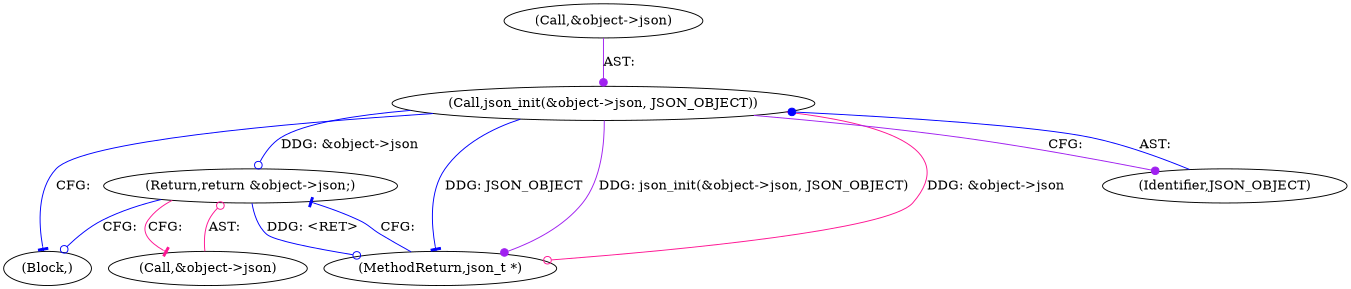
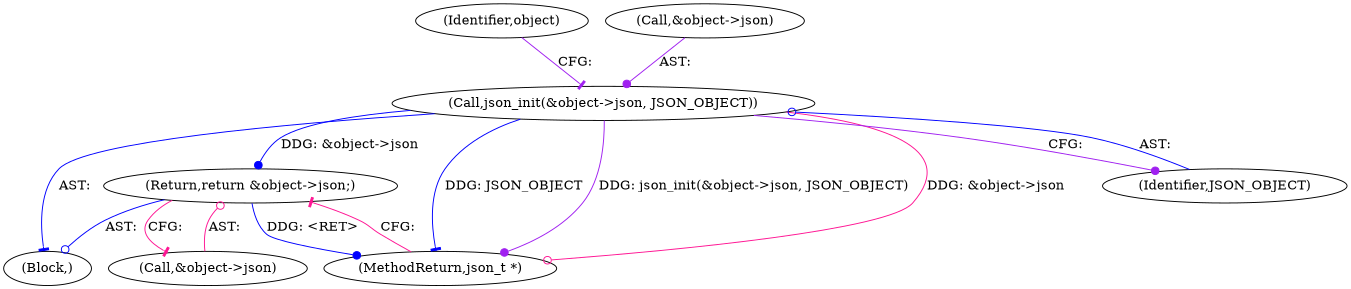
node "(Identifier,object)": added
edge "(Identifier,JSON_OBJECT)" -> "(Call,json_init(&object->json, JSON_OBJECT))": arrowhead dot -> odot
edge "(Call,json_init(&object->json, JSON_OBJECT))" -> "(Return,return &object->json;)": arrowhead odot -> dot
edge "(Call,json_init(&object->json, JSON_OBJECT))" -> "(Block,)": label "CFG: " -> "AST: "
edge "(MethodReturn,json_t *)" -> "(Return,return &object->json;)": color blue -> deeppink
edge "(Return,return &object->json;)" -> "(Block,)": label "CFG: " -> "AST: "
edge "(Return,return &object->json;)" -> "(MethodReturn,json_t *)": arrowhead odot -> dot
